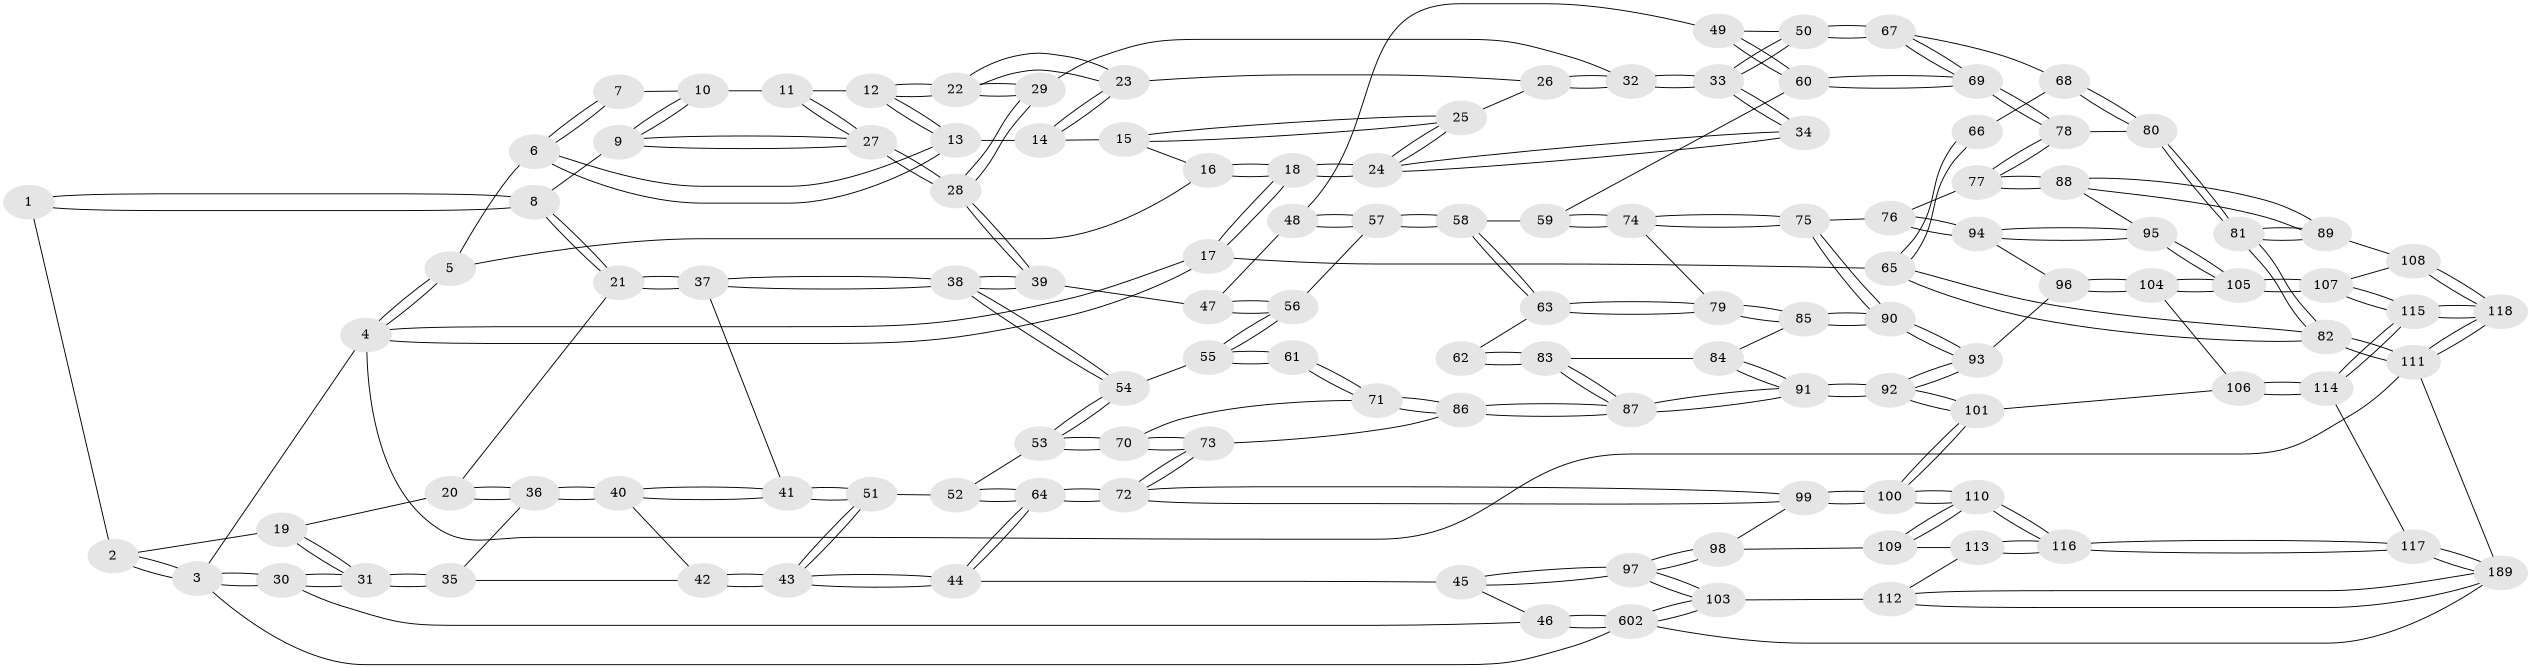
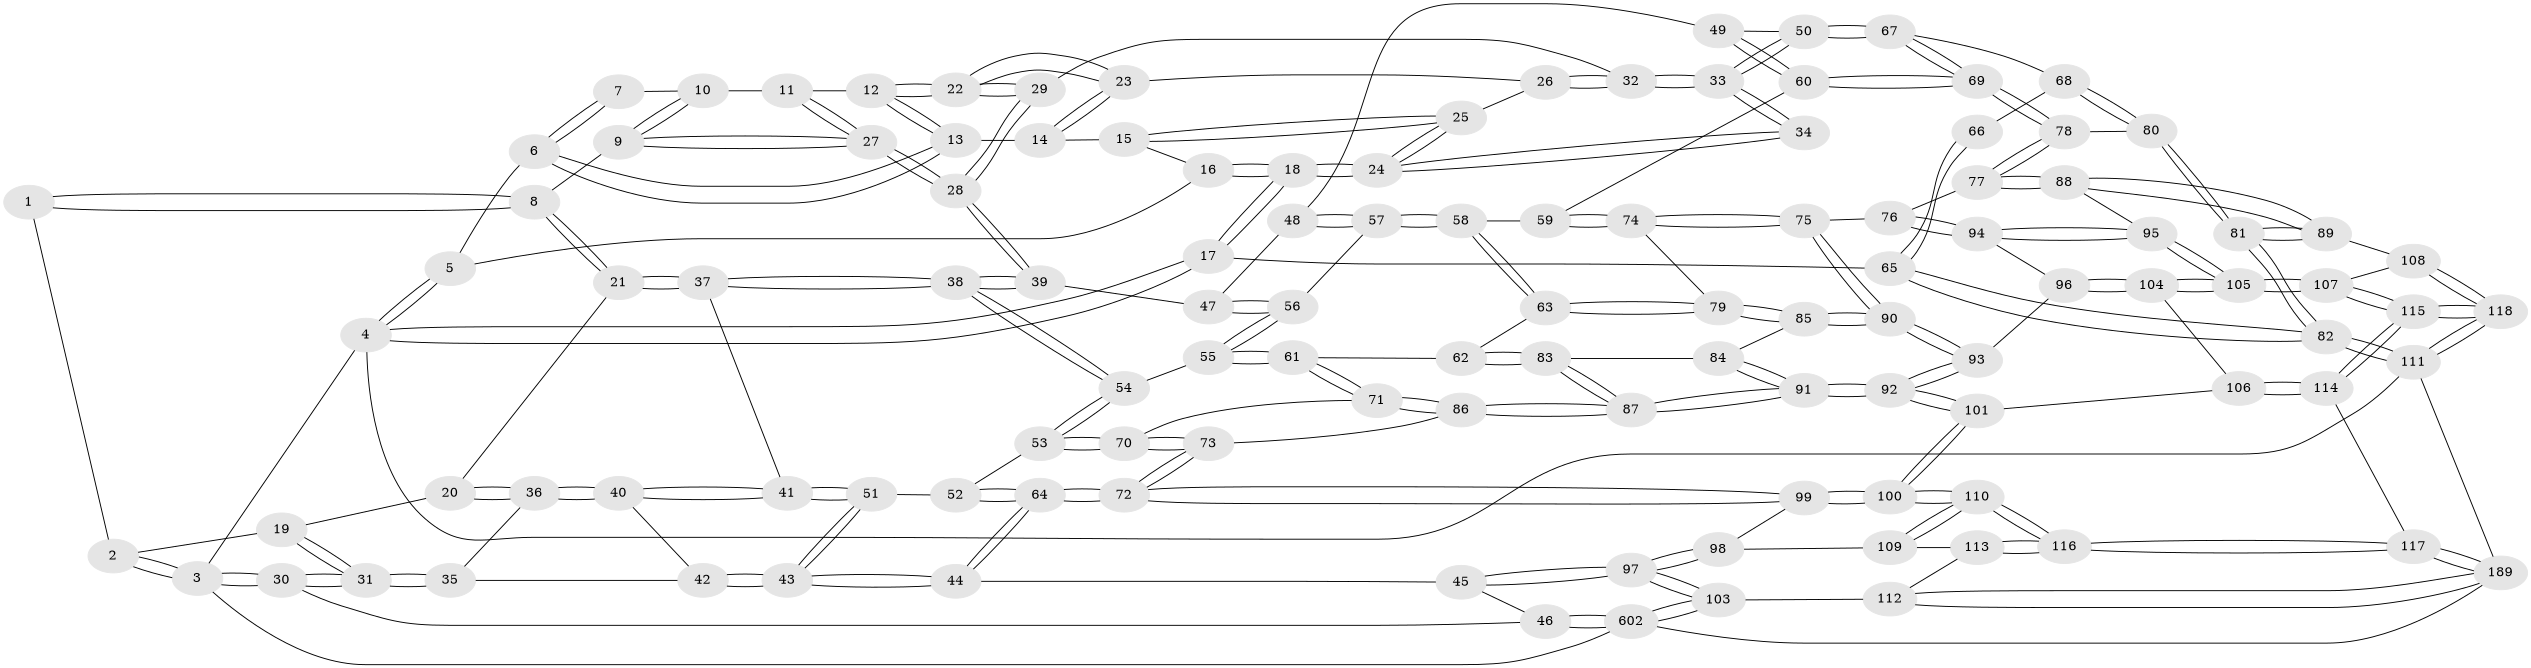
edge "61" -- "62": added
